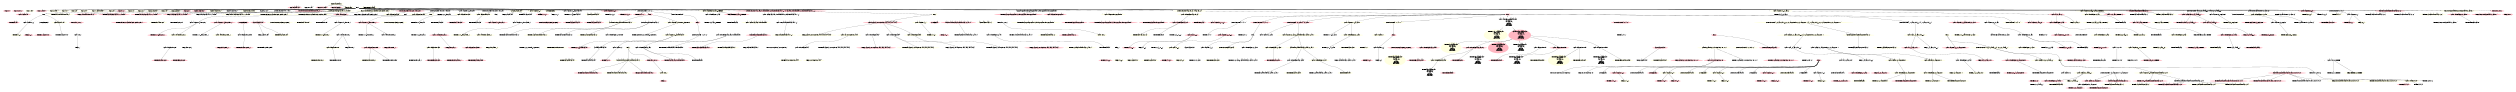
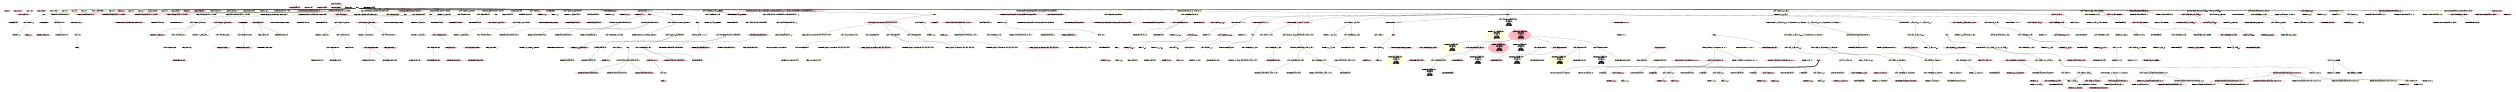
node "(IDENTIFIER,elems,elems.wps_ie - 2)": removed
